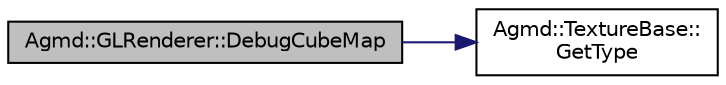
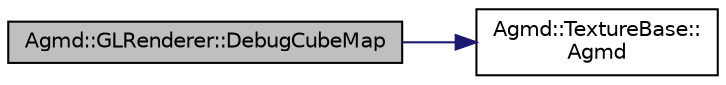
node "Agmd::TextureBase:: GetType": label "Agmd::TextureBase:: GetType" -> "Agmd::TextureBase:: Agmd"
